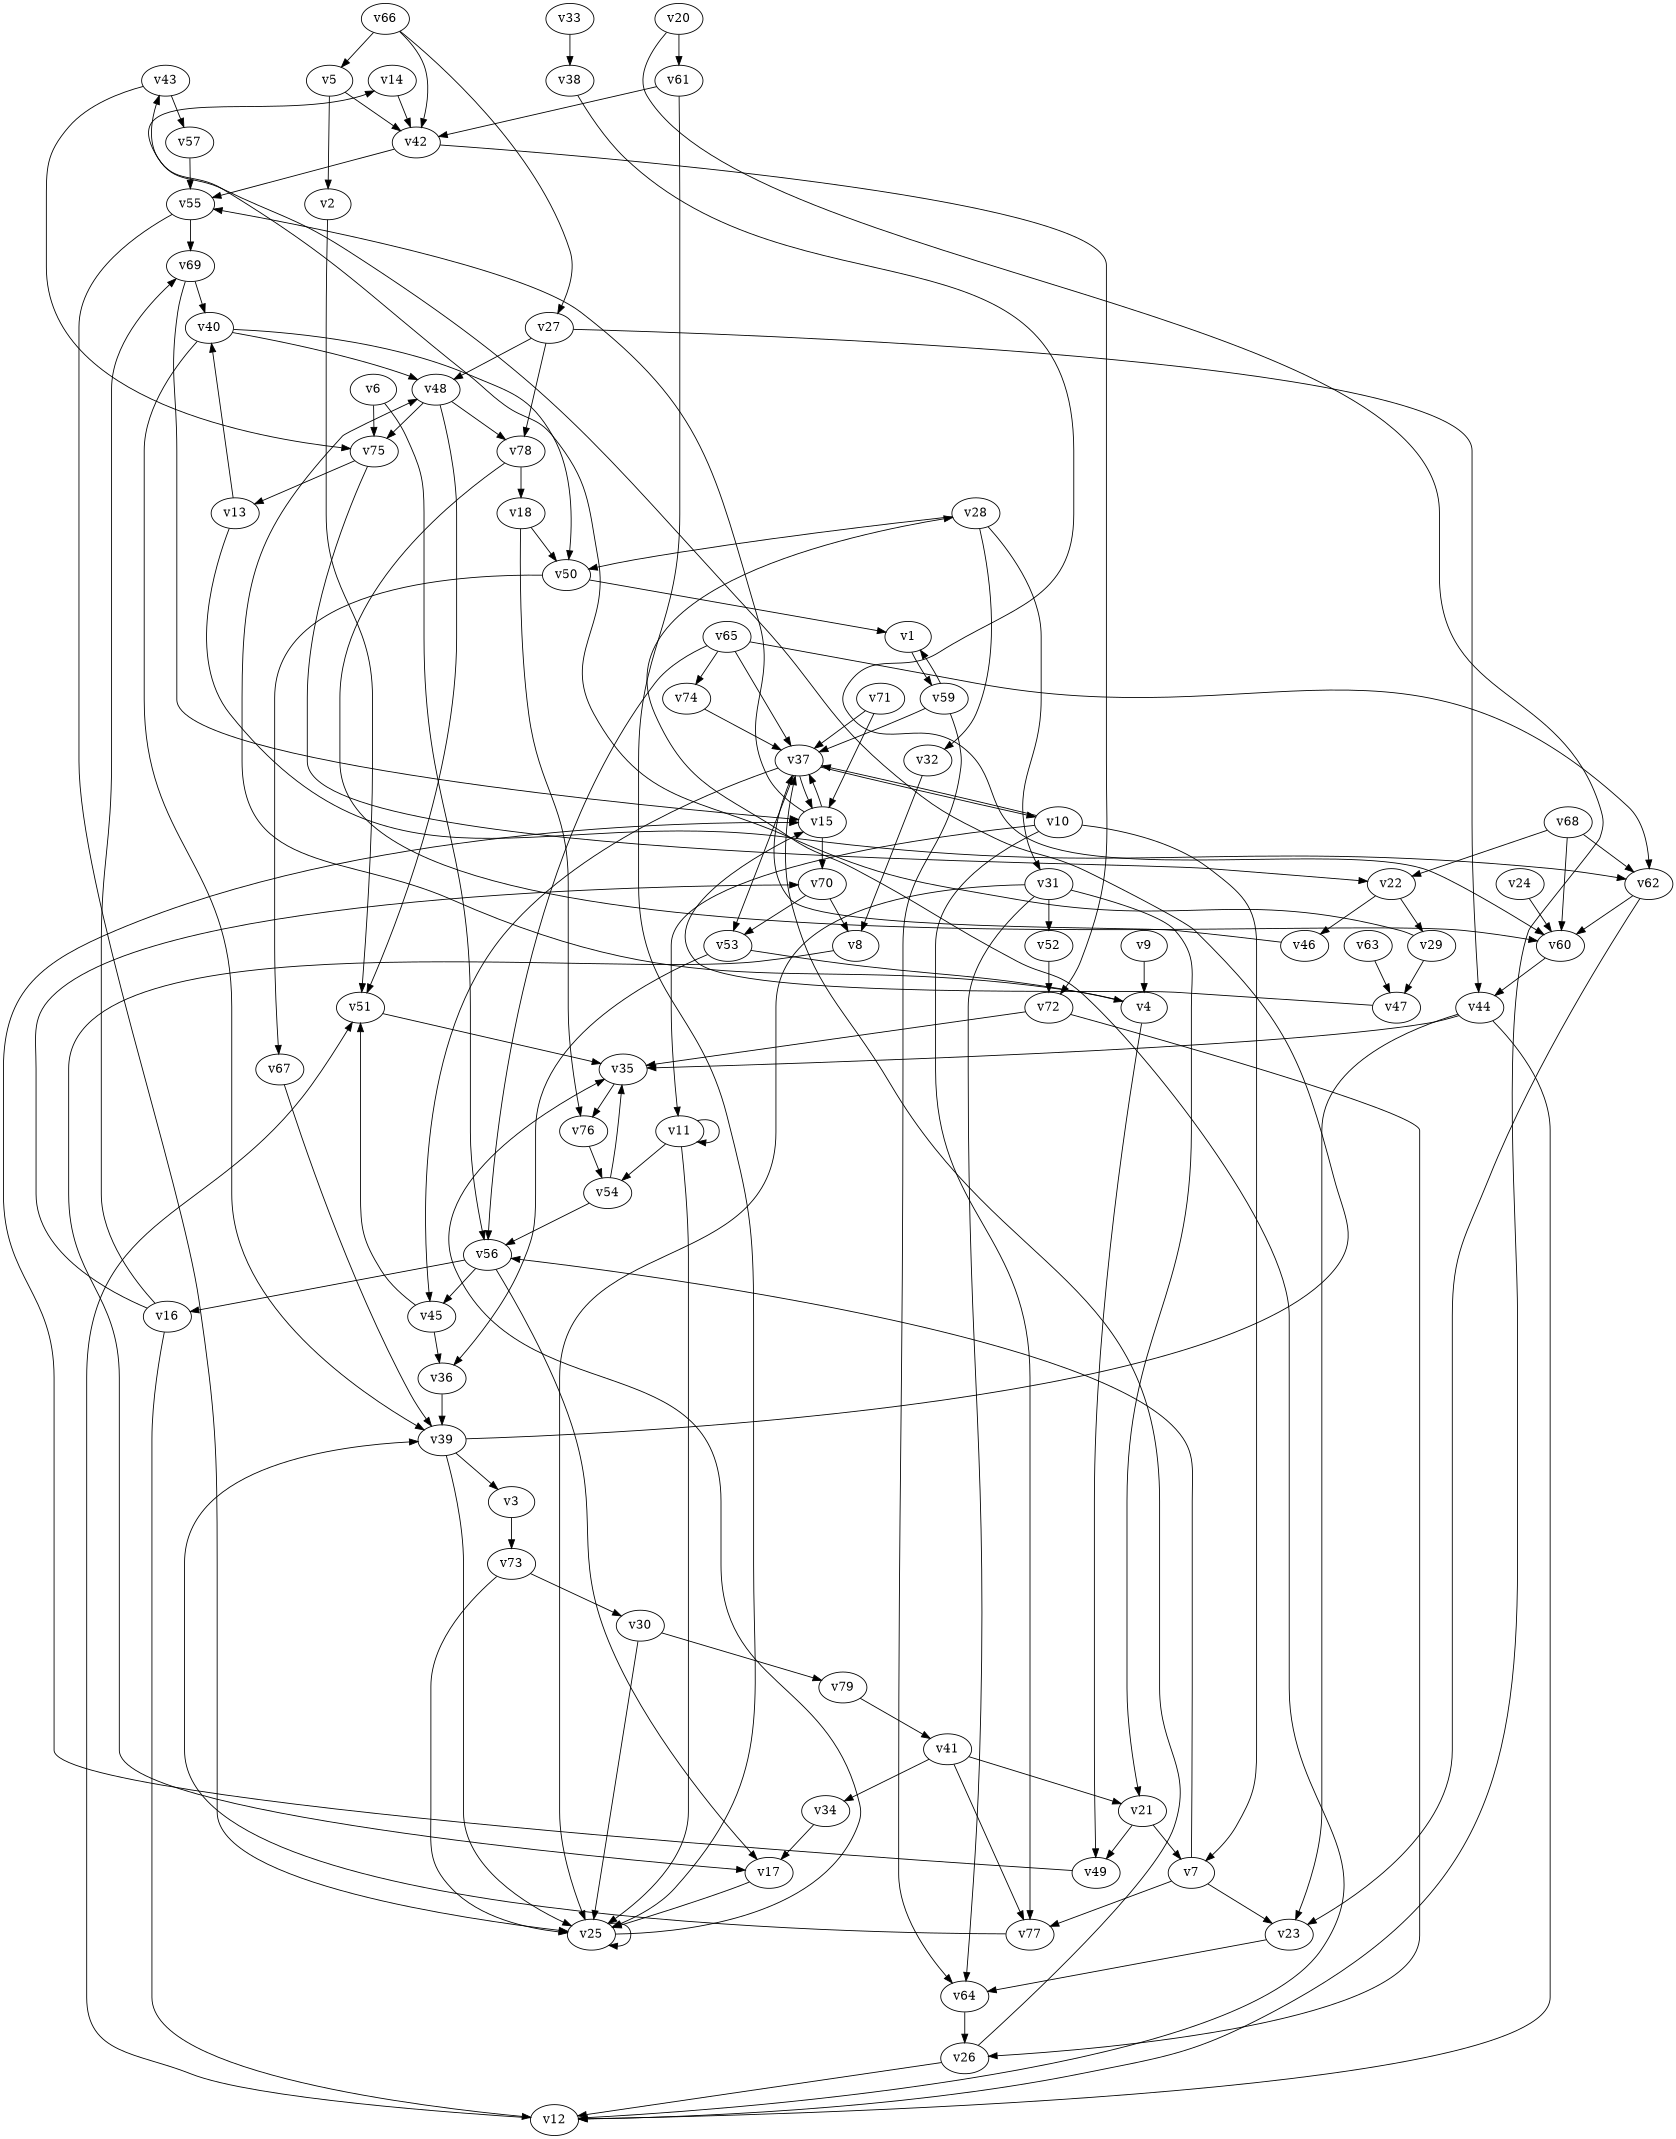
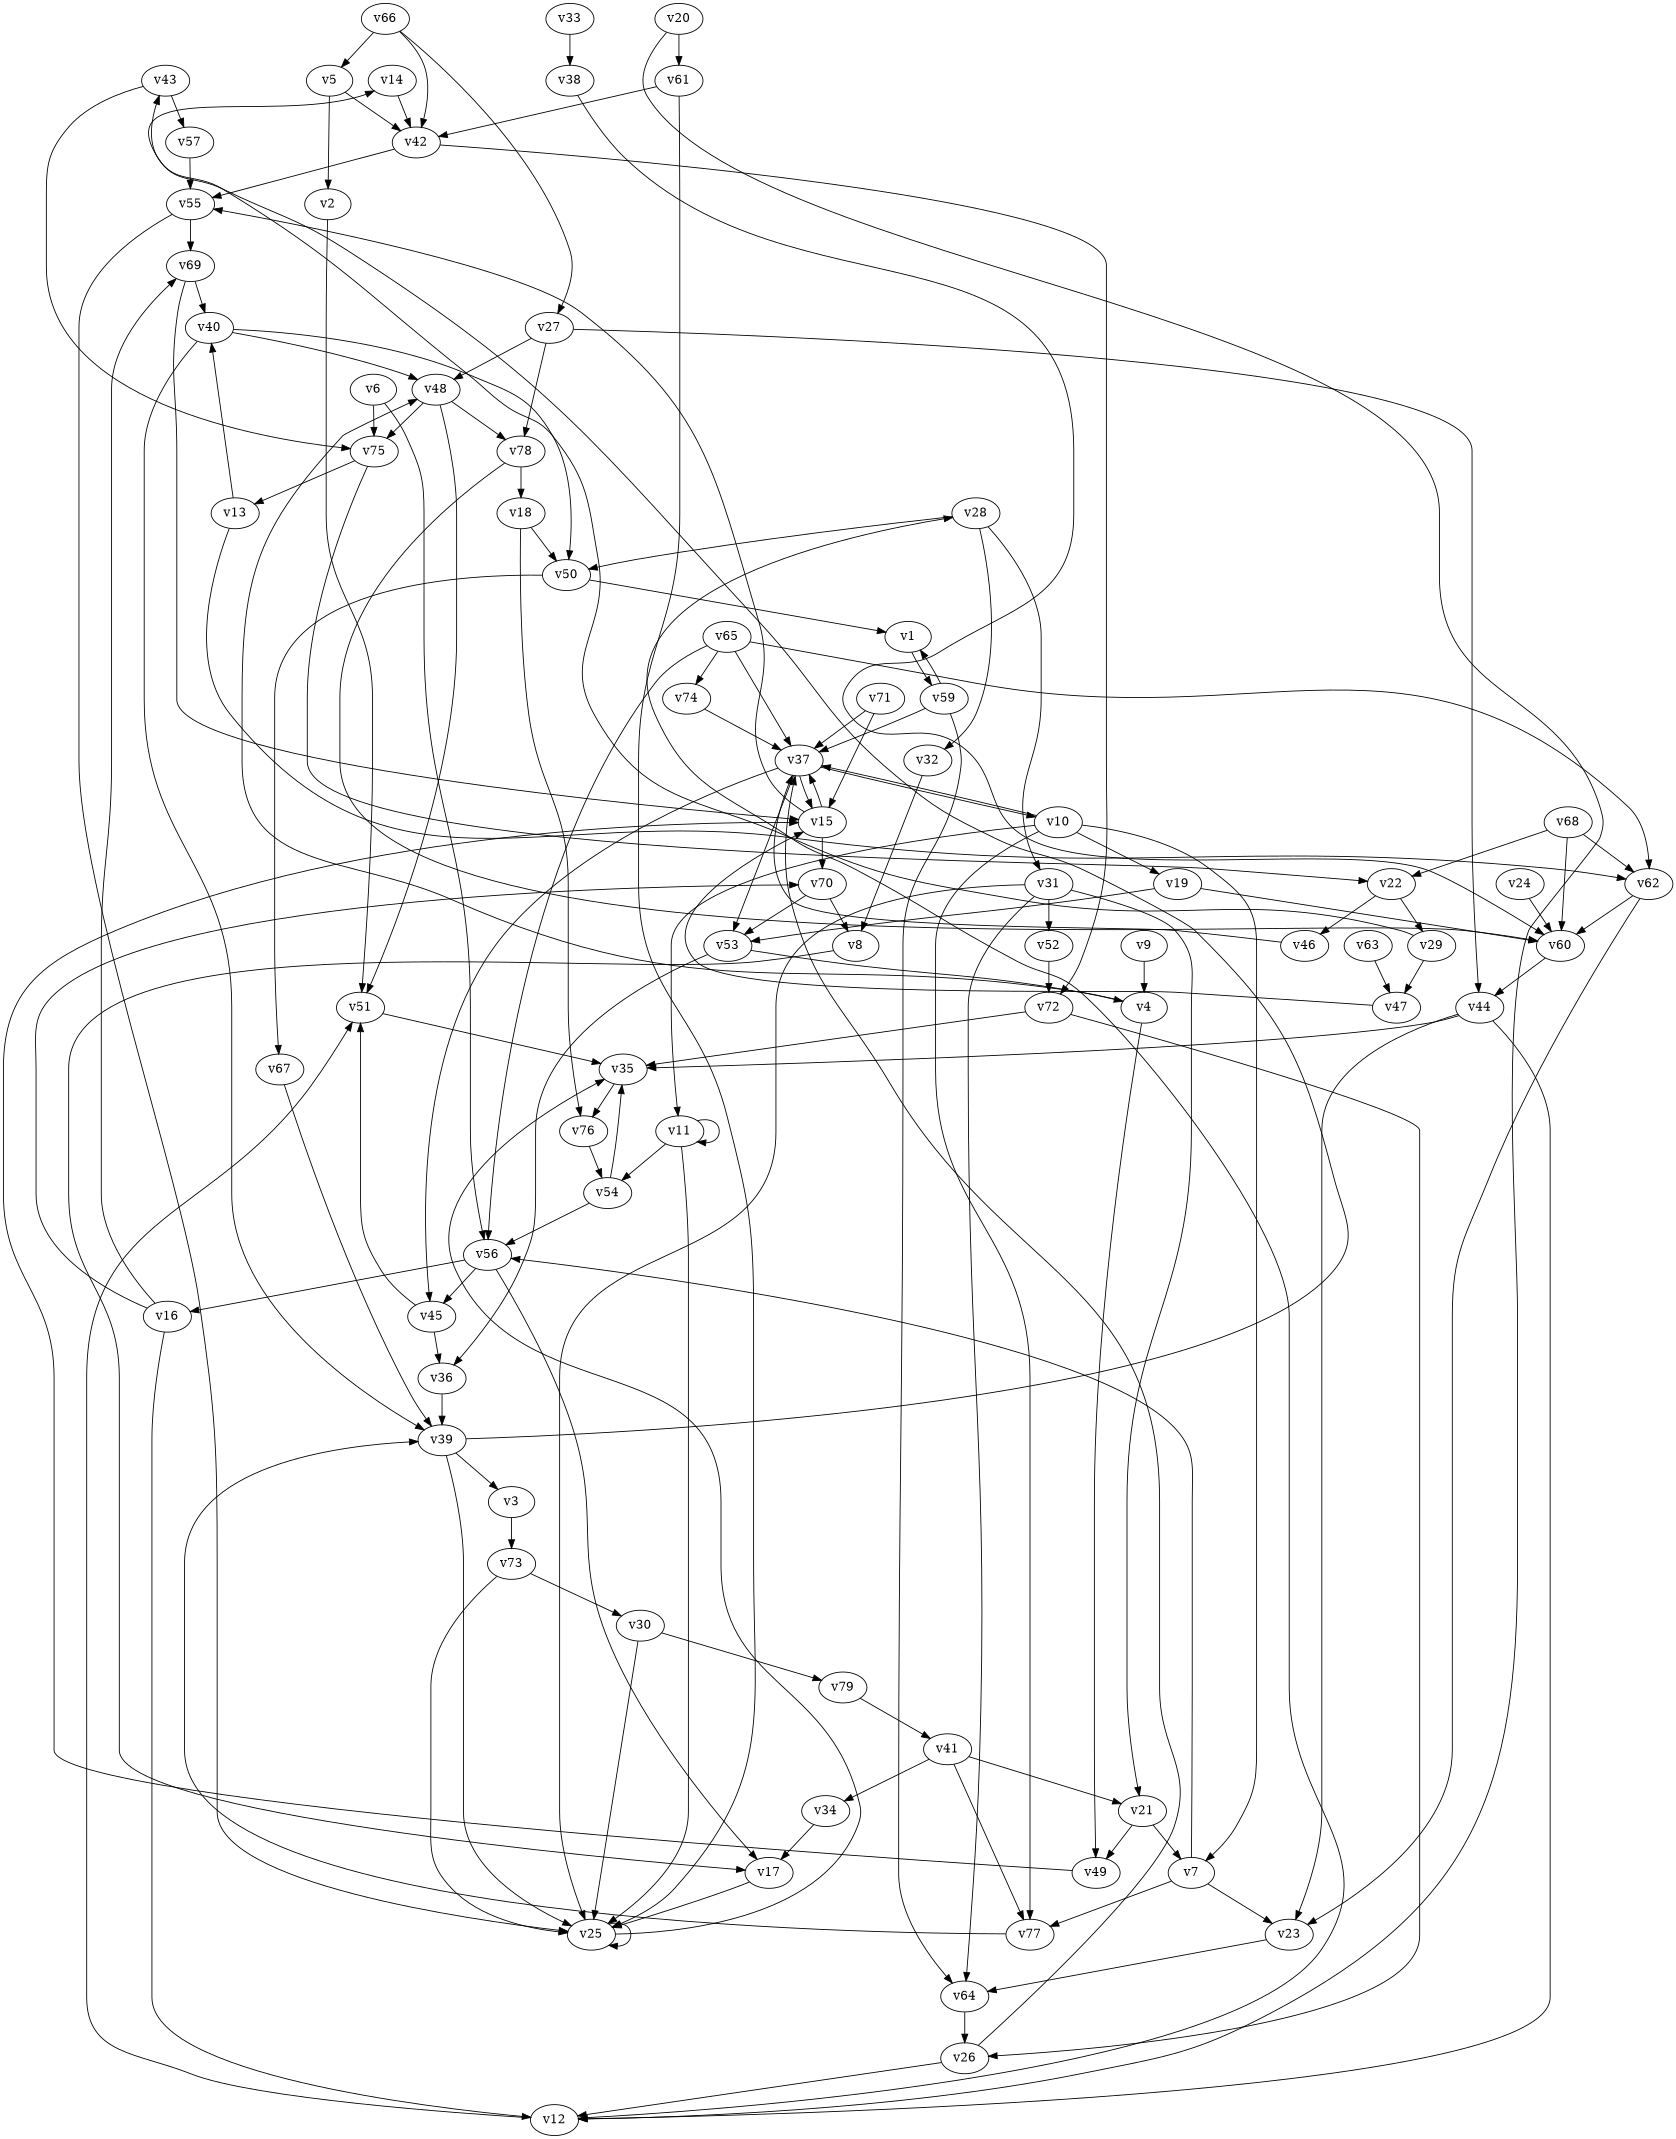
node "v19": added
